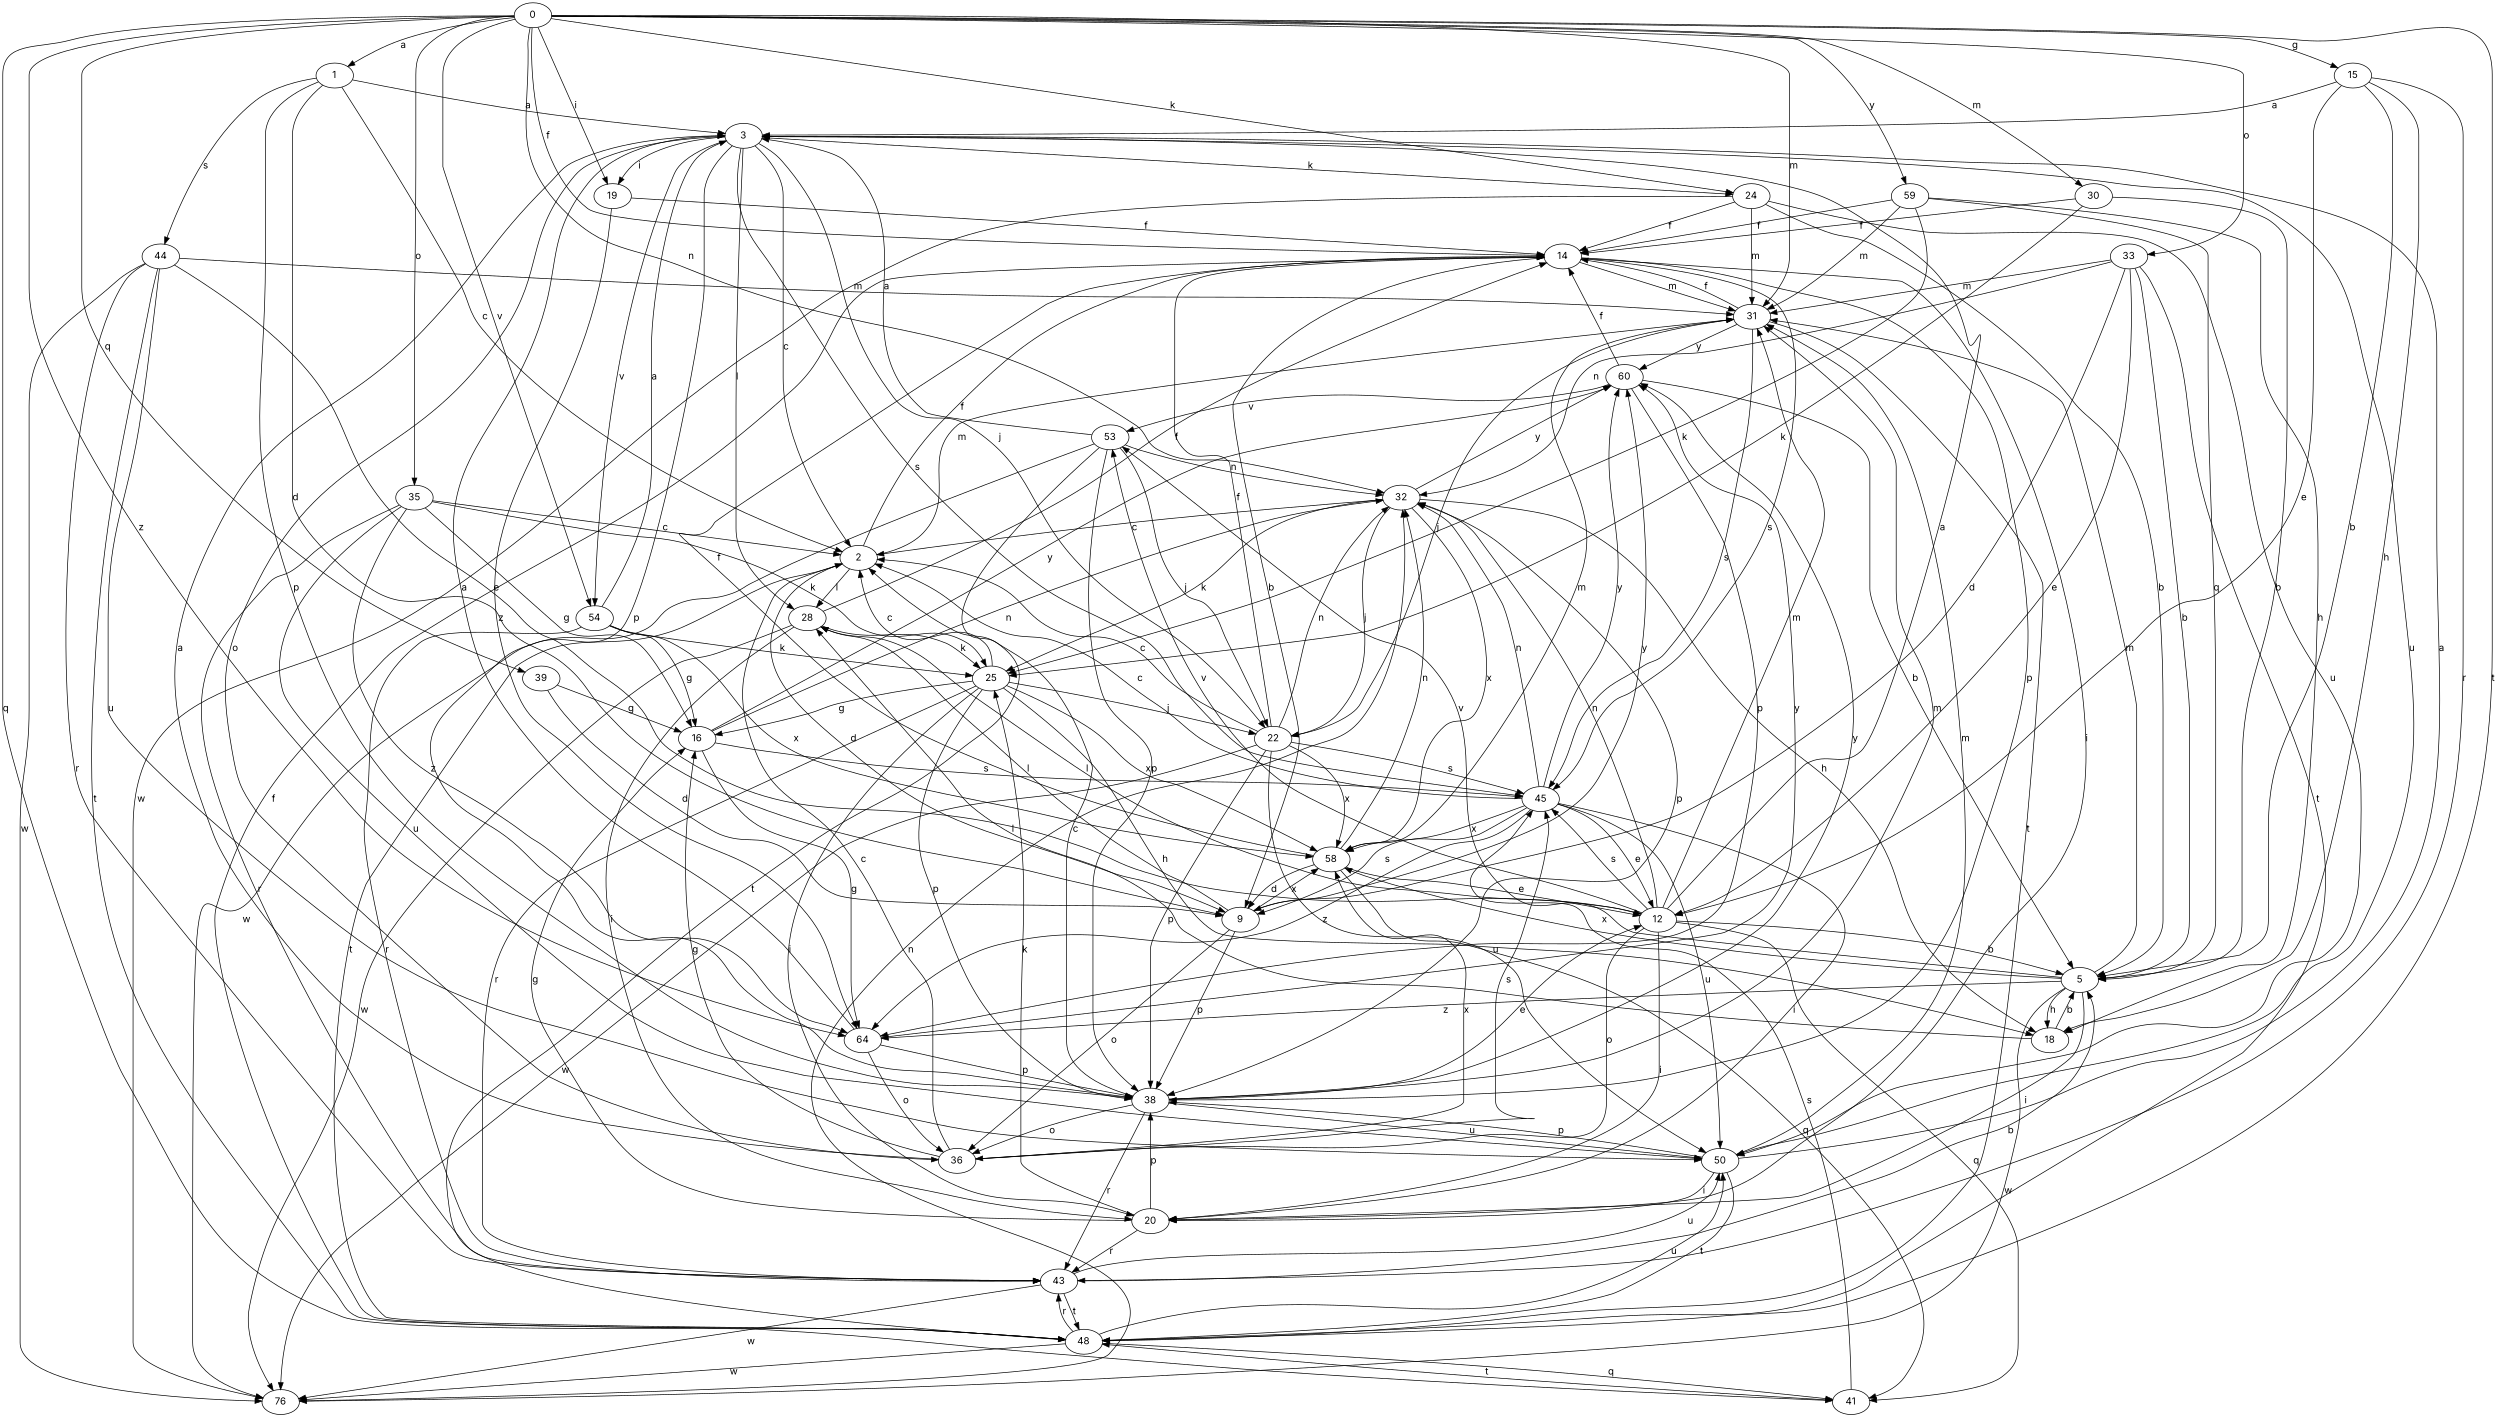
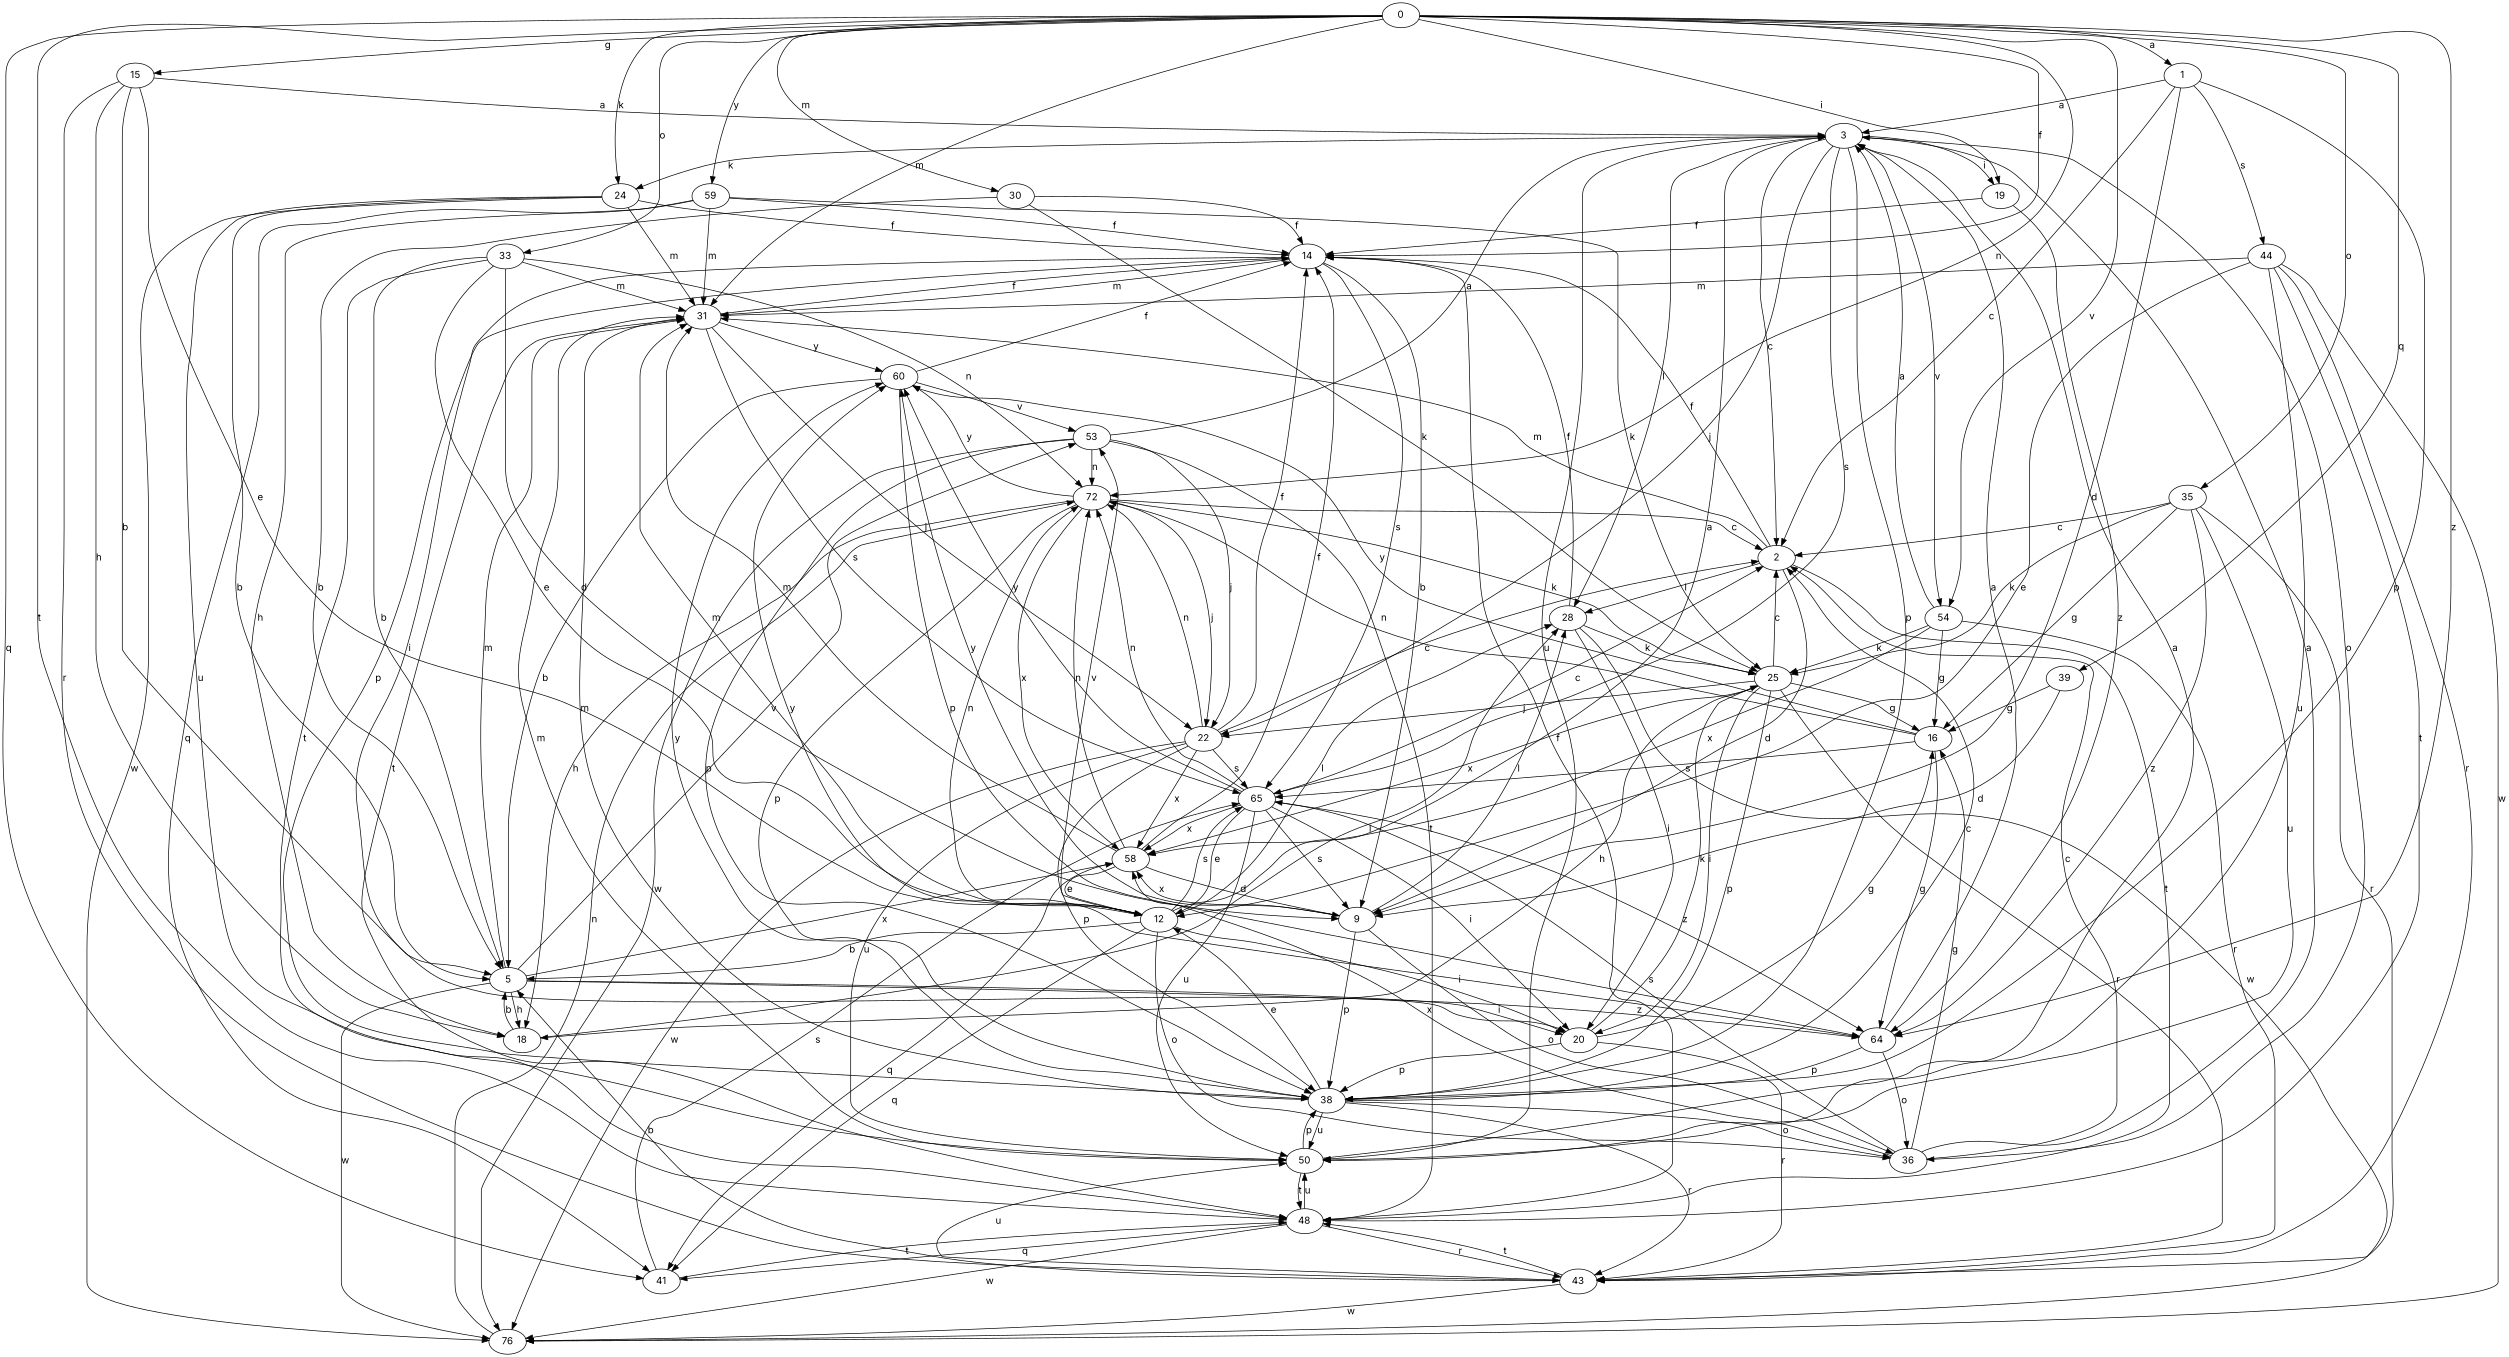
edge "59" -> "5": now "59" -> "41"
node "32": label "32" -> "72"
node "45": label "45" -> "65"
edge "50" -> "20": removed, label "i"
